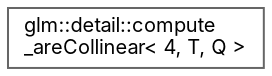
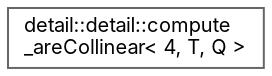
node "glm::detail::compute _areCollinear< 4, T, Q >": label "glm::detail::compute _areCollinear< 4, T, Q >" -> "detail::detail::compute _areCollinear< 4, T, Q >"
